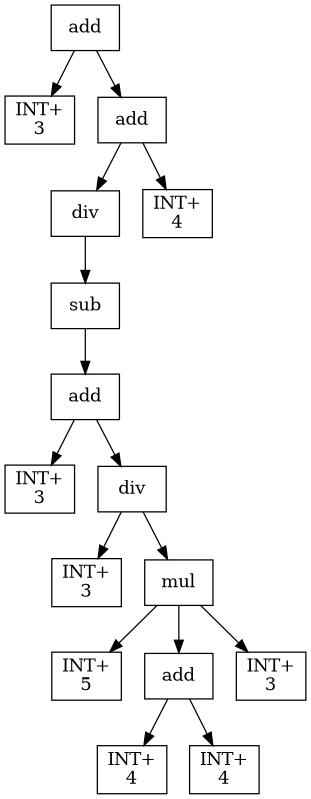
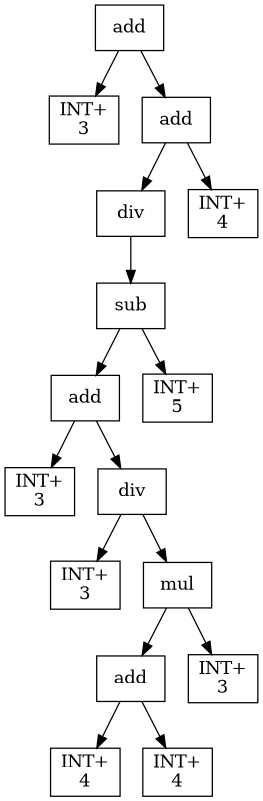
edge "mul" -> "INT+ 5": now "sub" -> "INT+ 5"
